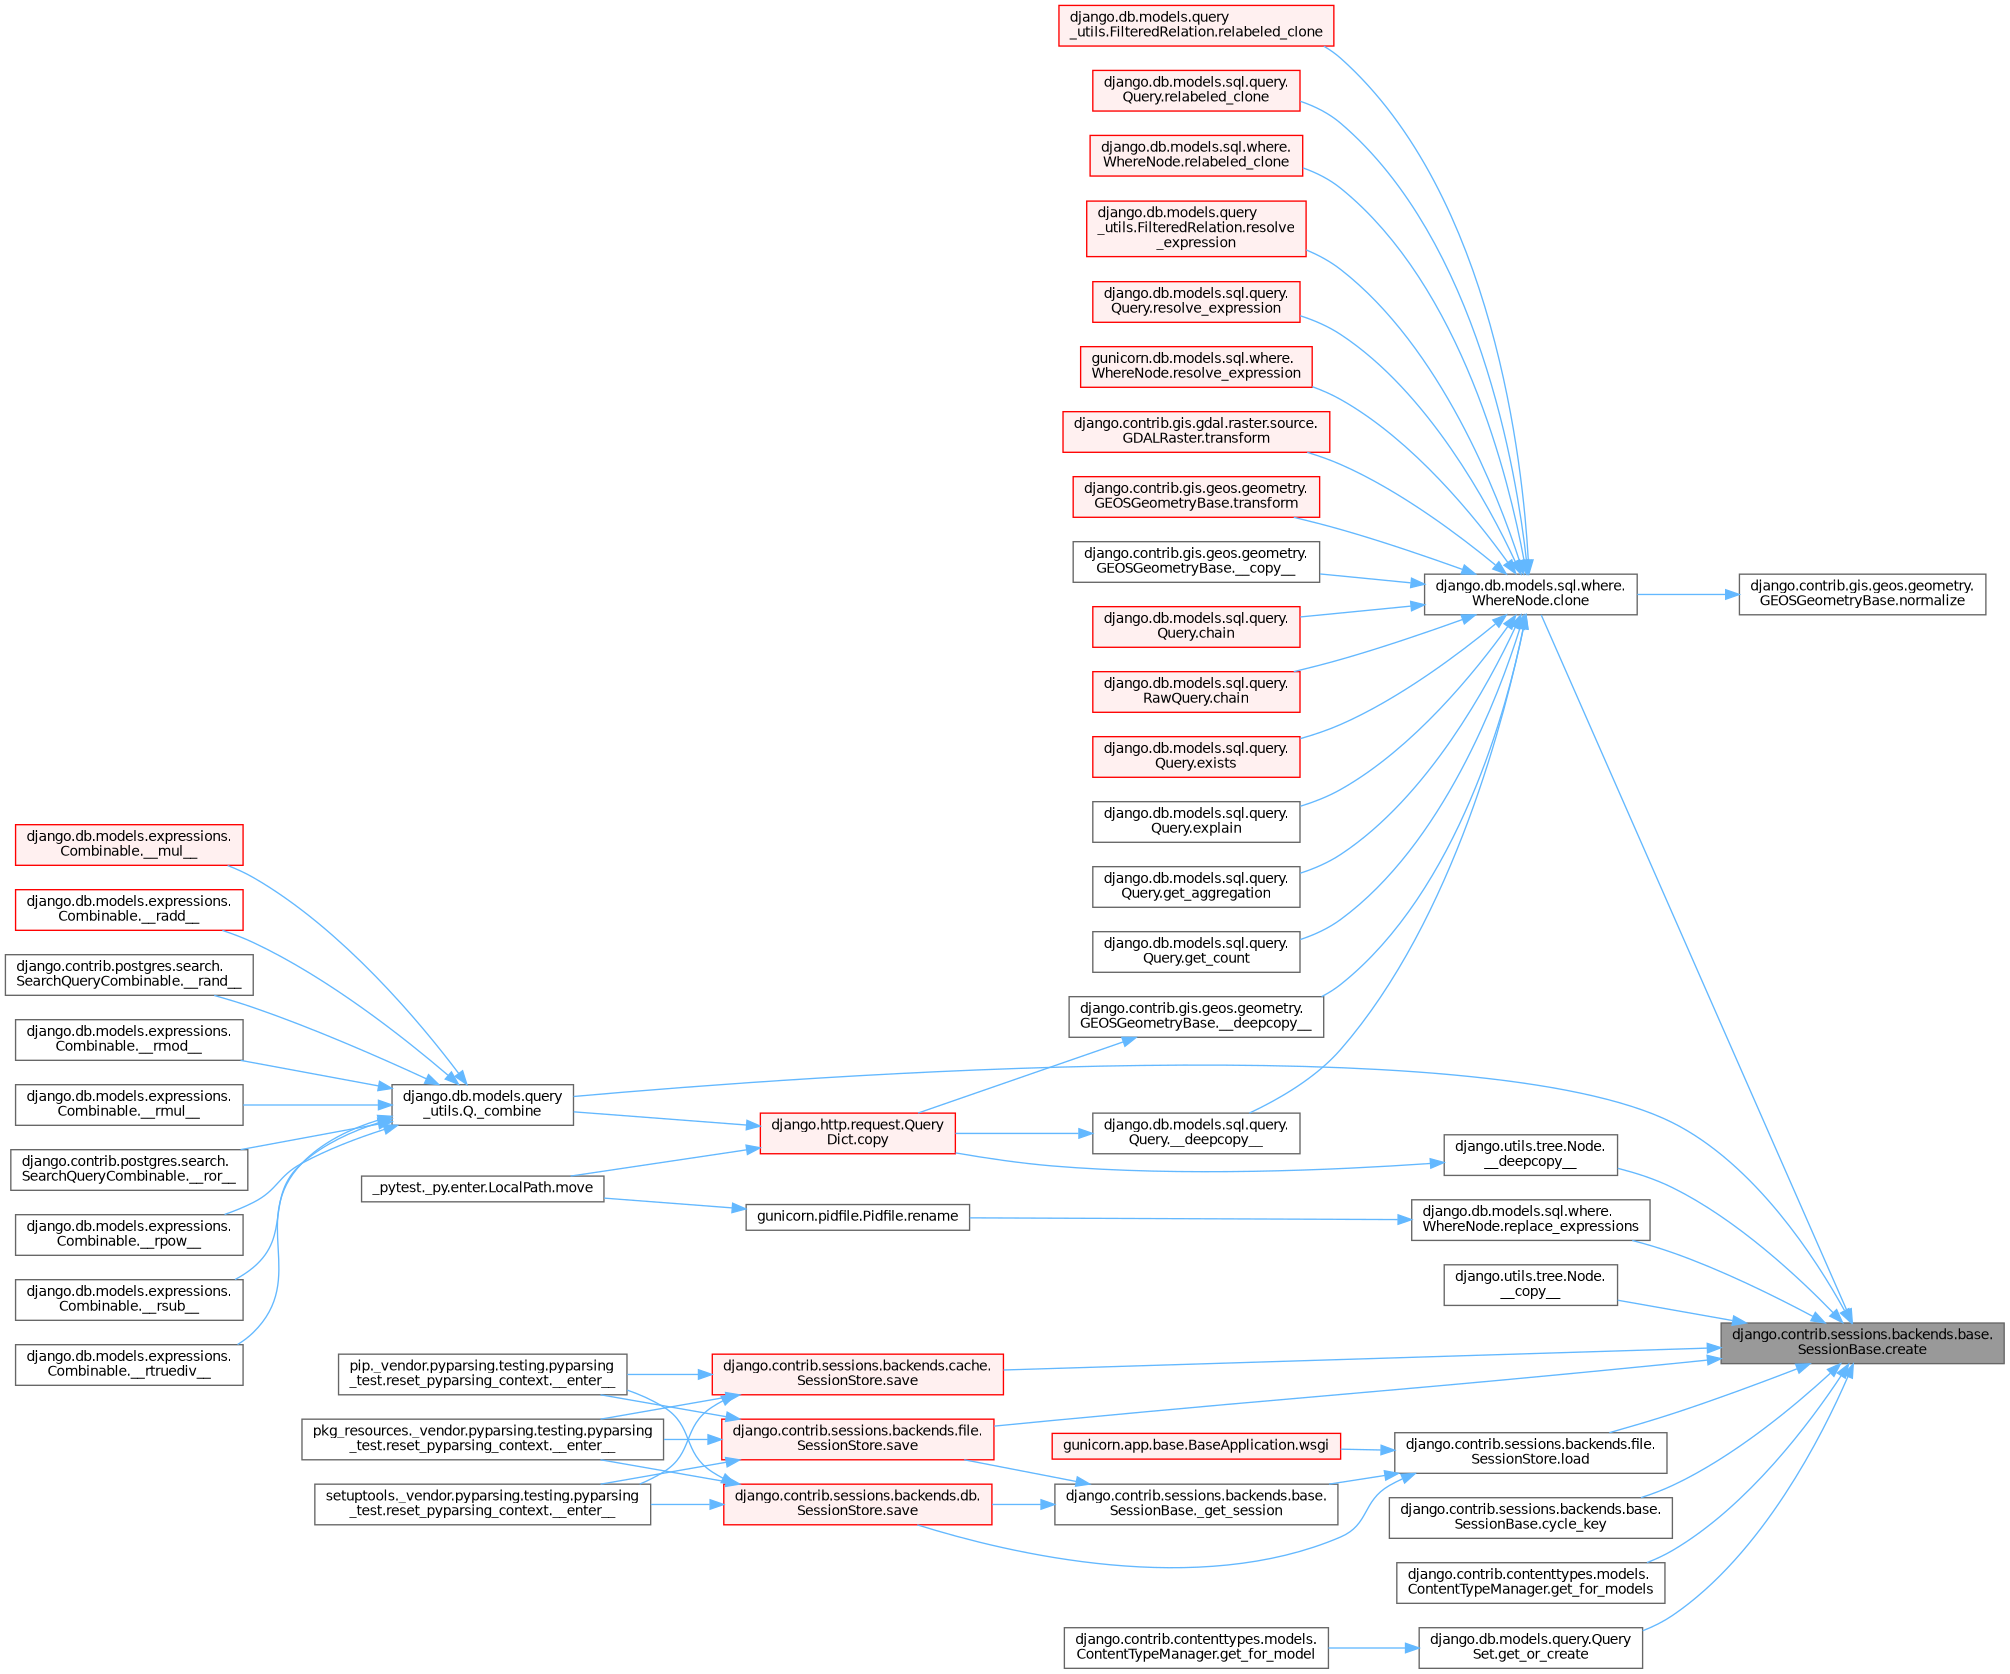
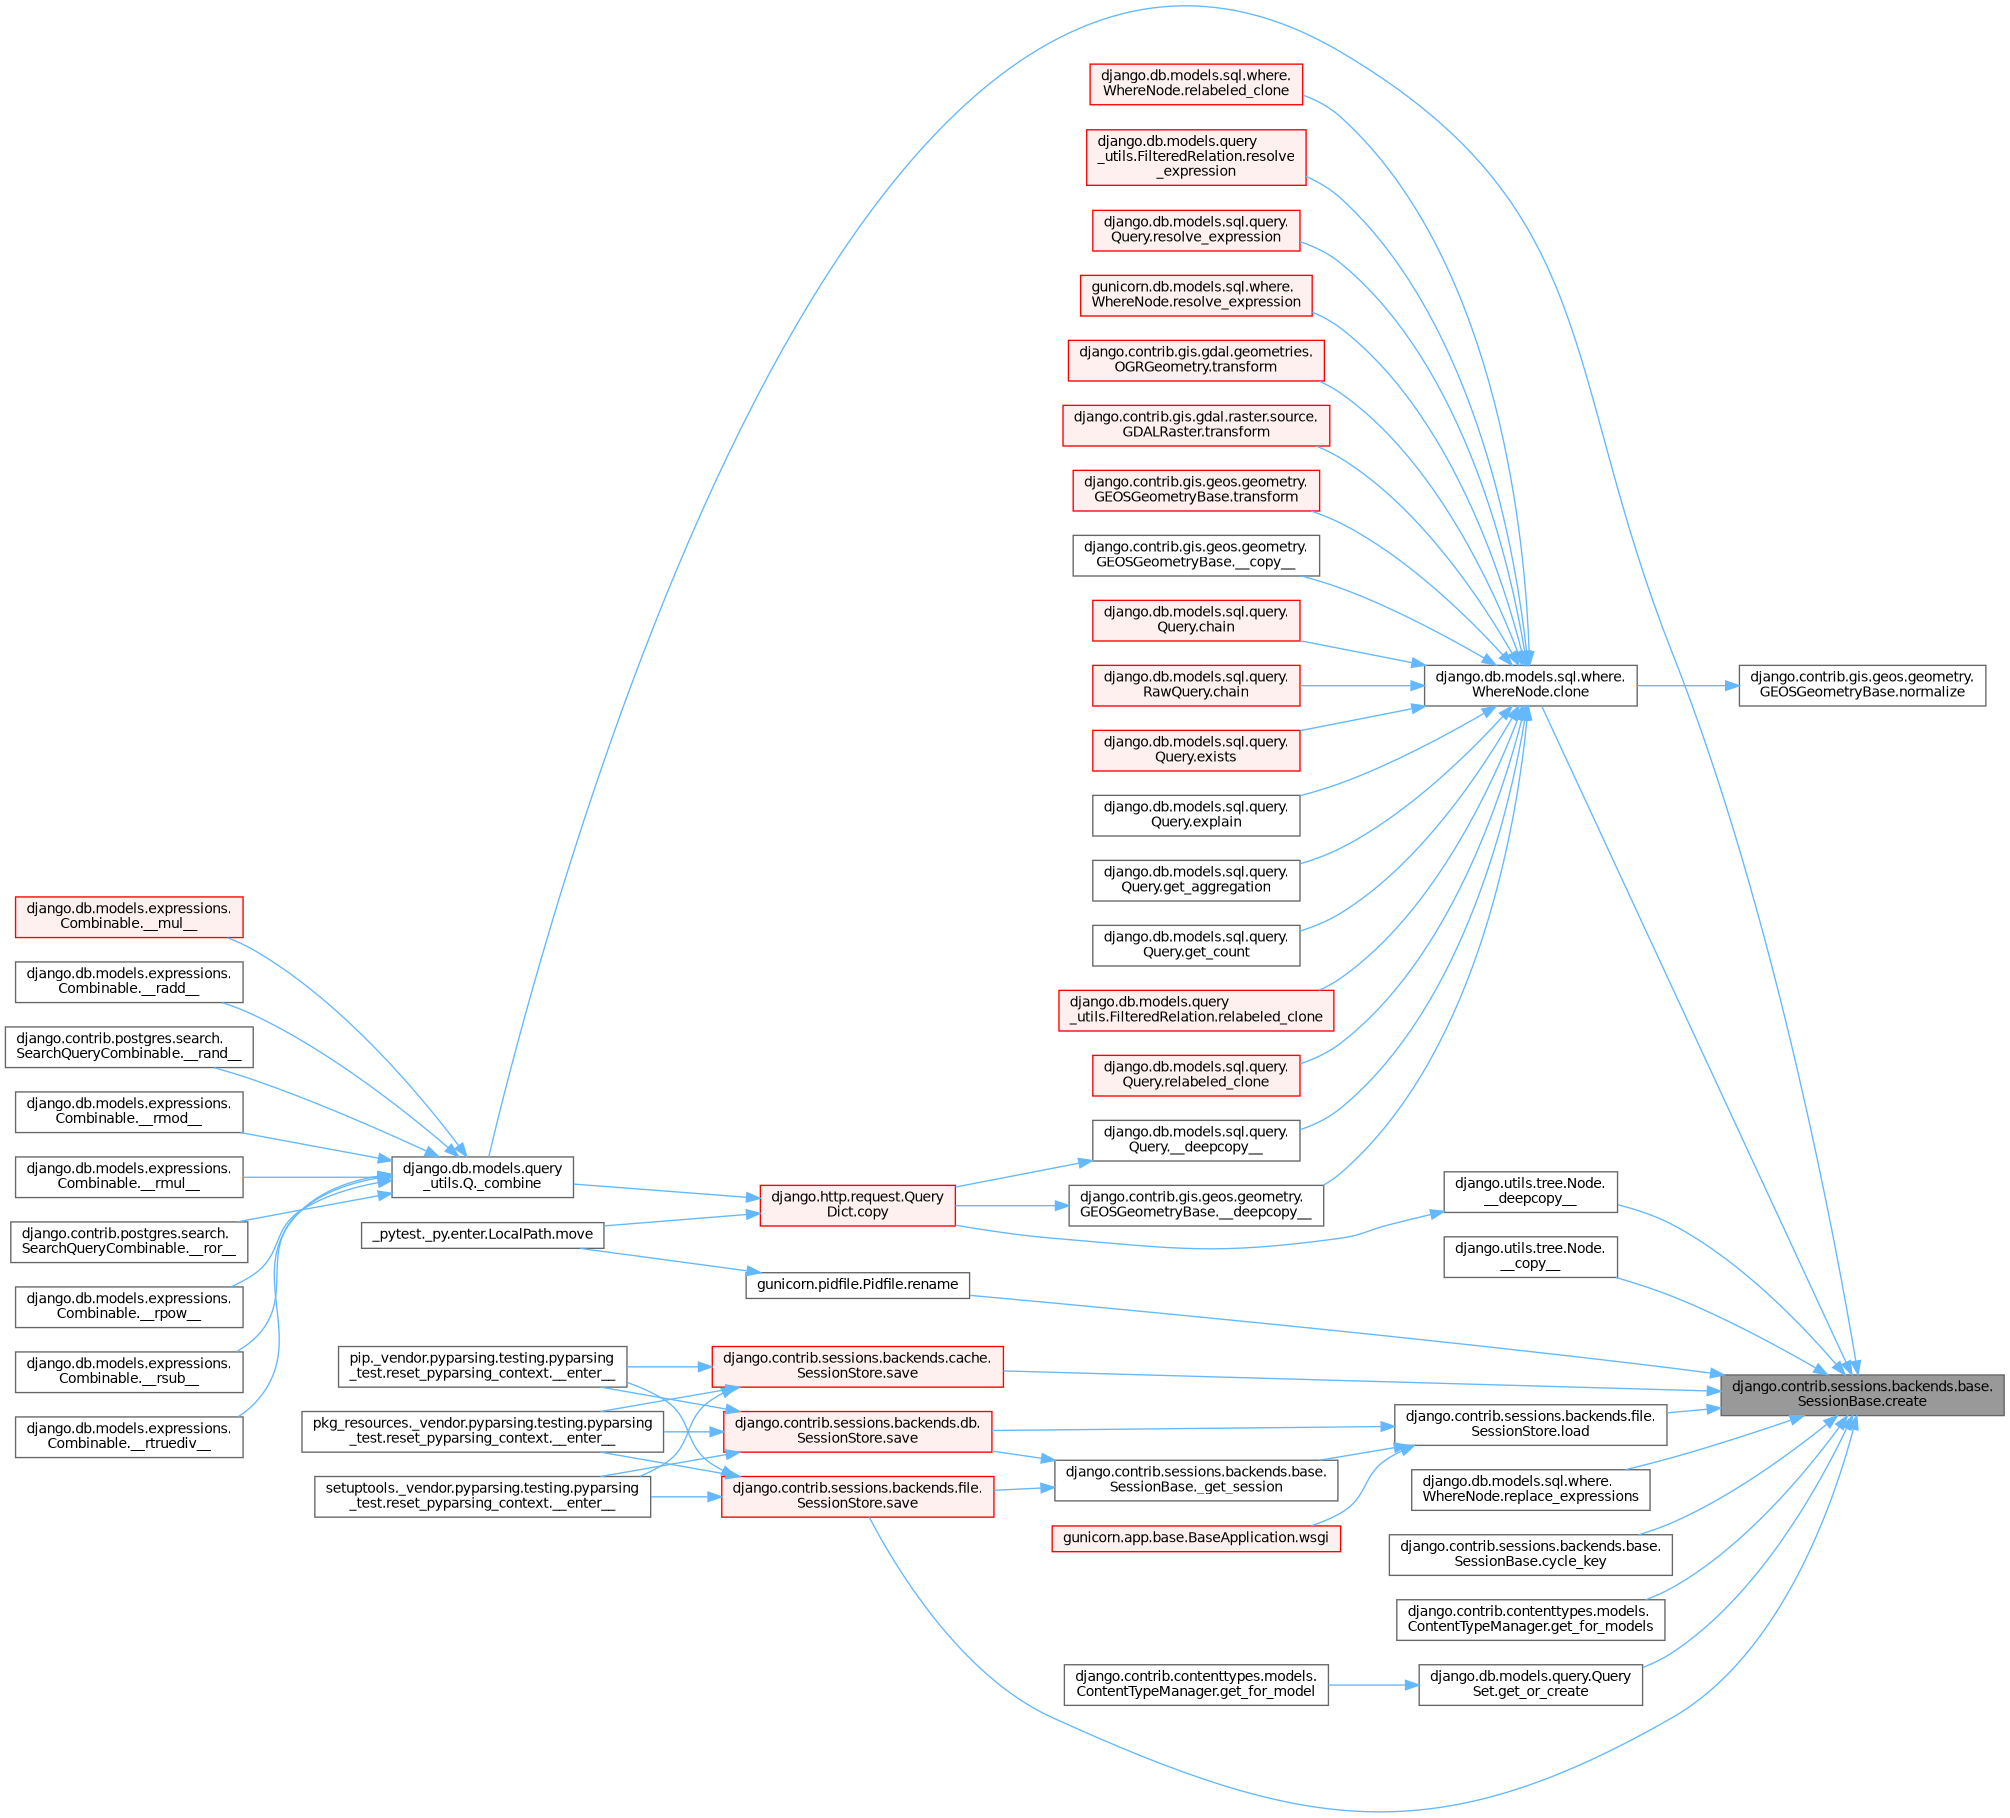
node "django.contrib.gis.gdal.geometries. OGRGeometry.transform": added
node "django.db.models.expressions. Combinable.__radd__": color red -> grey40
edge "gunicorn.pidfile.Pidfile.rename" -> "django.db.models.sql.where. WhereNode.replace_expressions": now "gunicorn.pidfile.Pidfile.rename" -> "django.contrib.sessions.backends.base. SessionBase.create"
